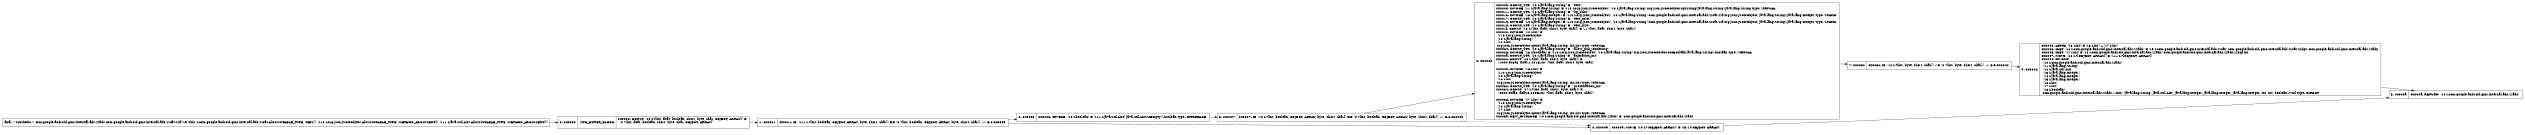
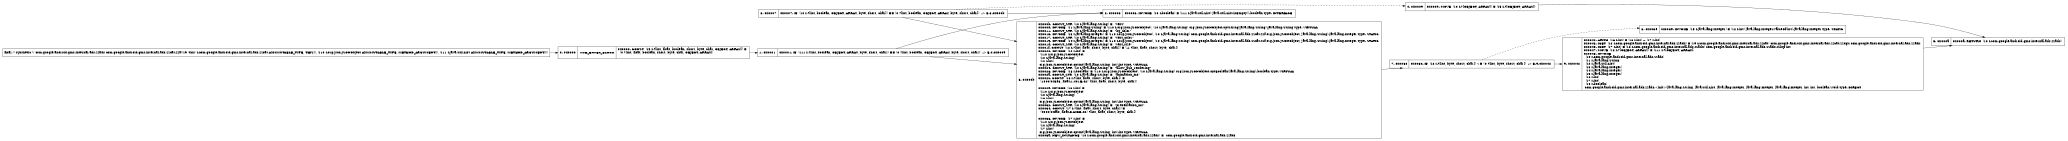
node "8: 0x003e": added
edge "2: 0x0003" -> "3: 0x0007": reversed
edge "1: 0x0001" -> "4: 0x0009": now "1: 0x0001" -> "6: 0x000b"
